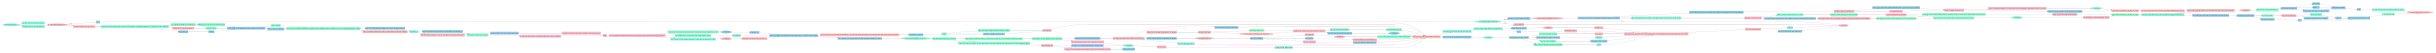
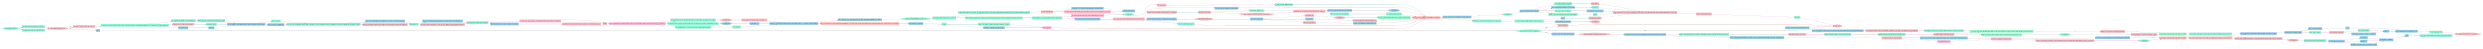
node "of course! <3": removed
